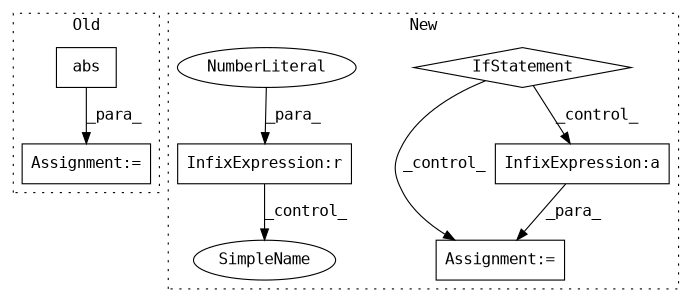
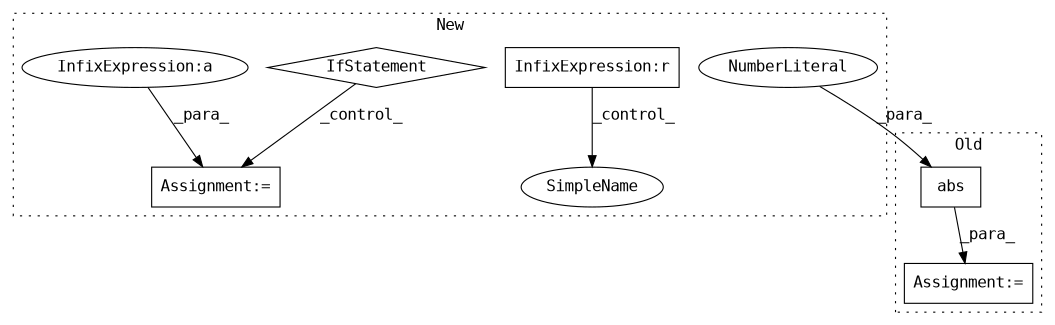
edge "NumberLiteral" -> "InfixExpression:r": now "NumberLiteral" -> "abs"
edge "IfStatement" -> "InfixExpression:a": removed, label "_control_"
node "InfixExpression:a": shape box -> ellipse
